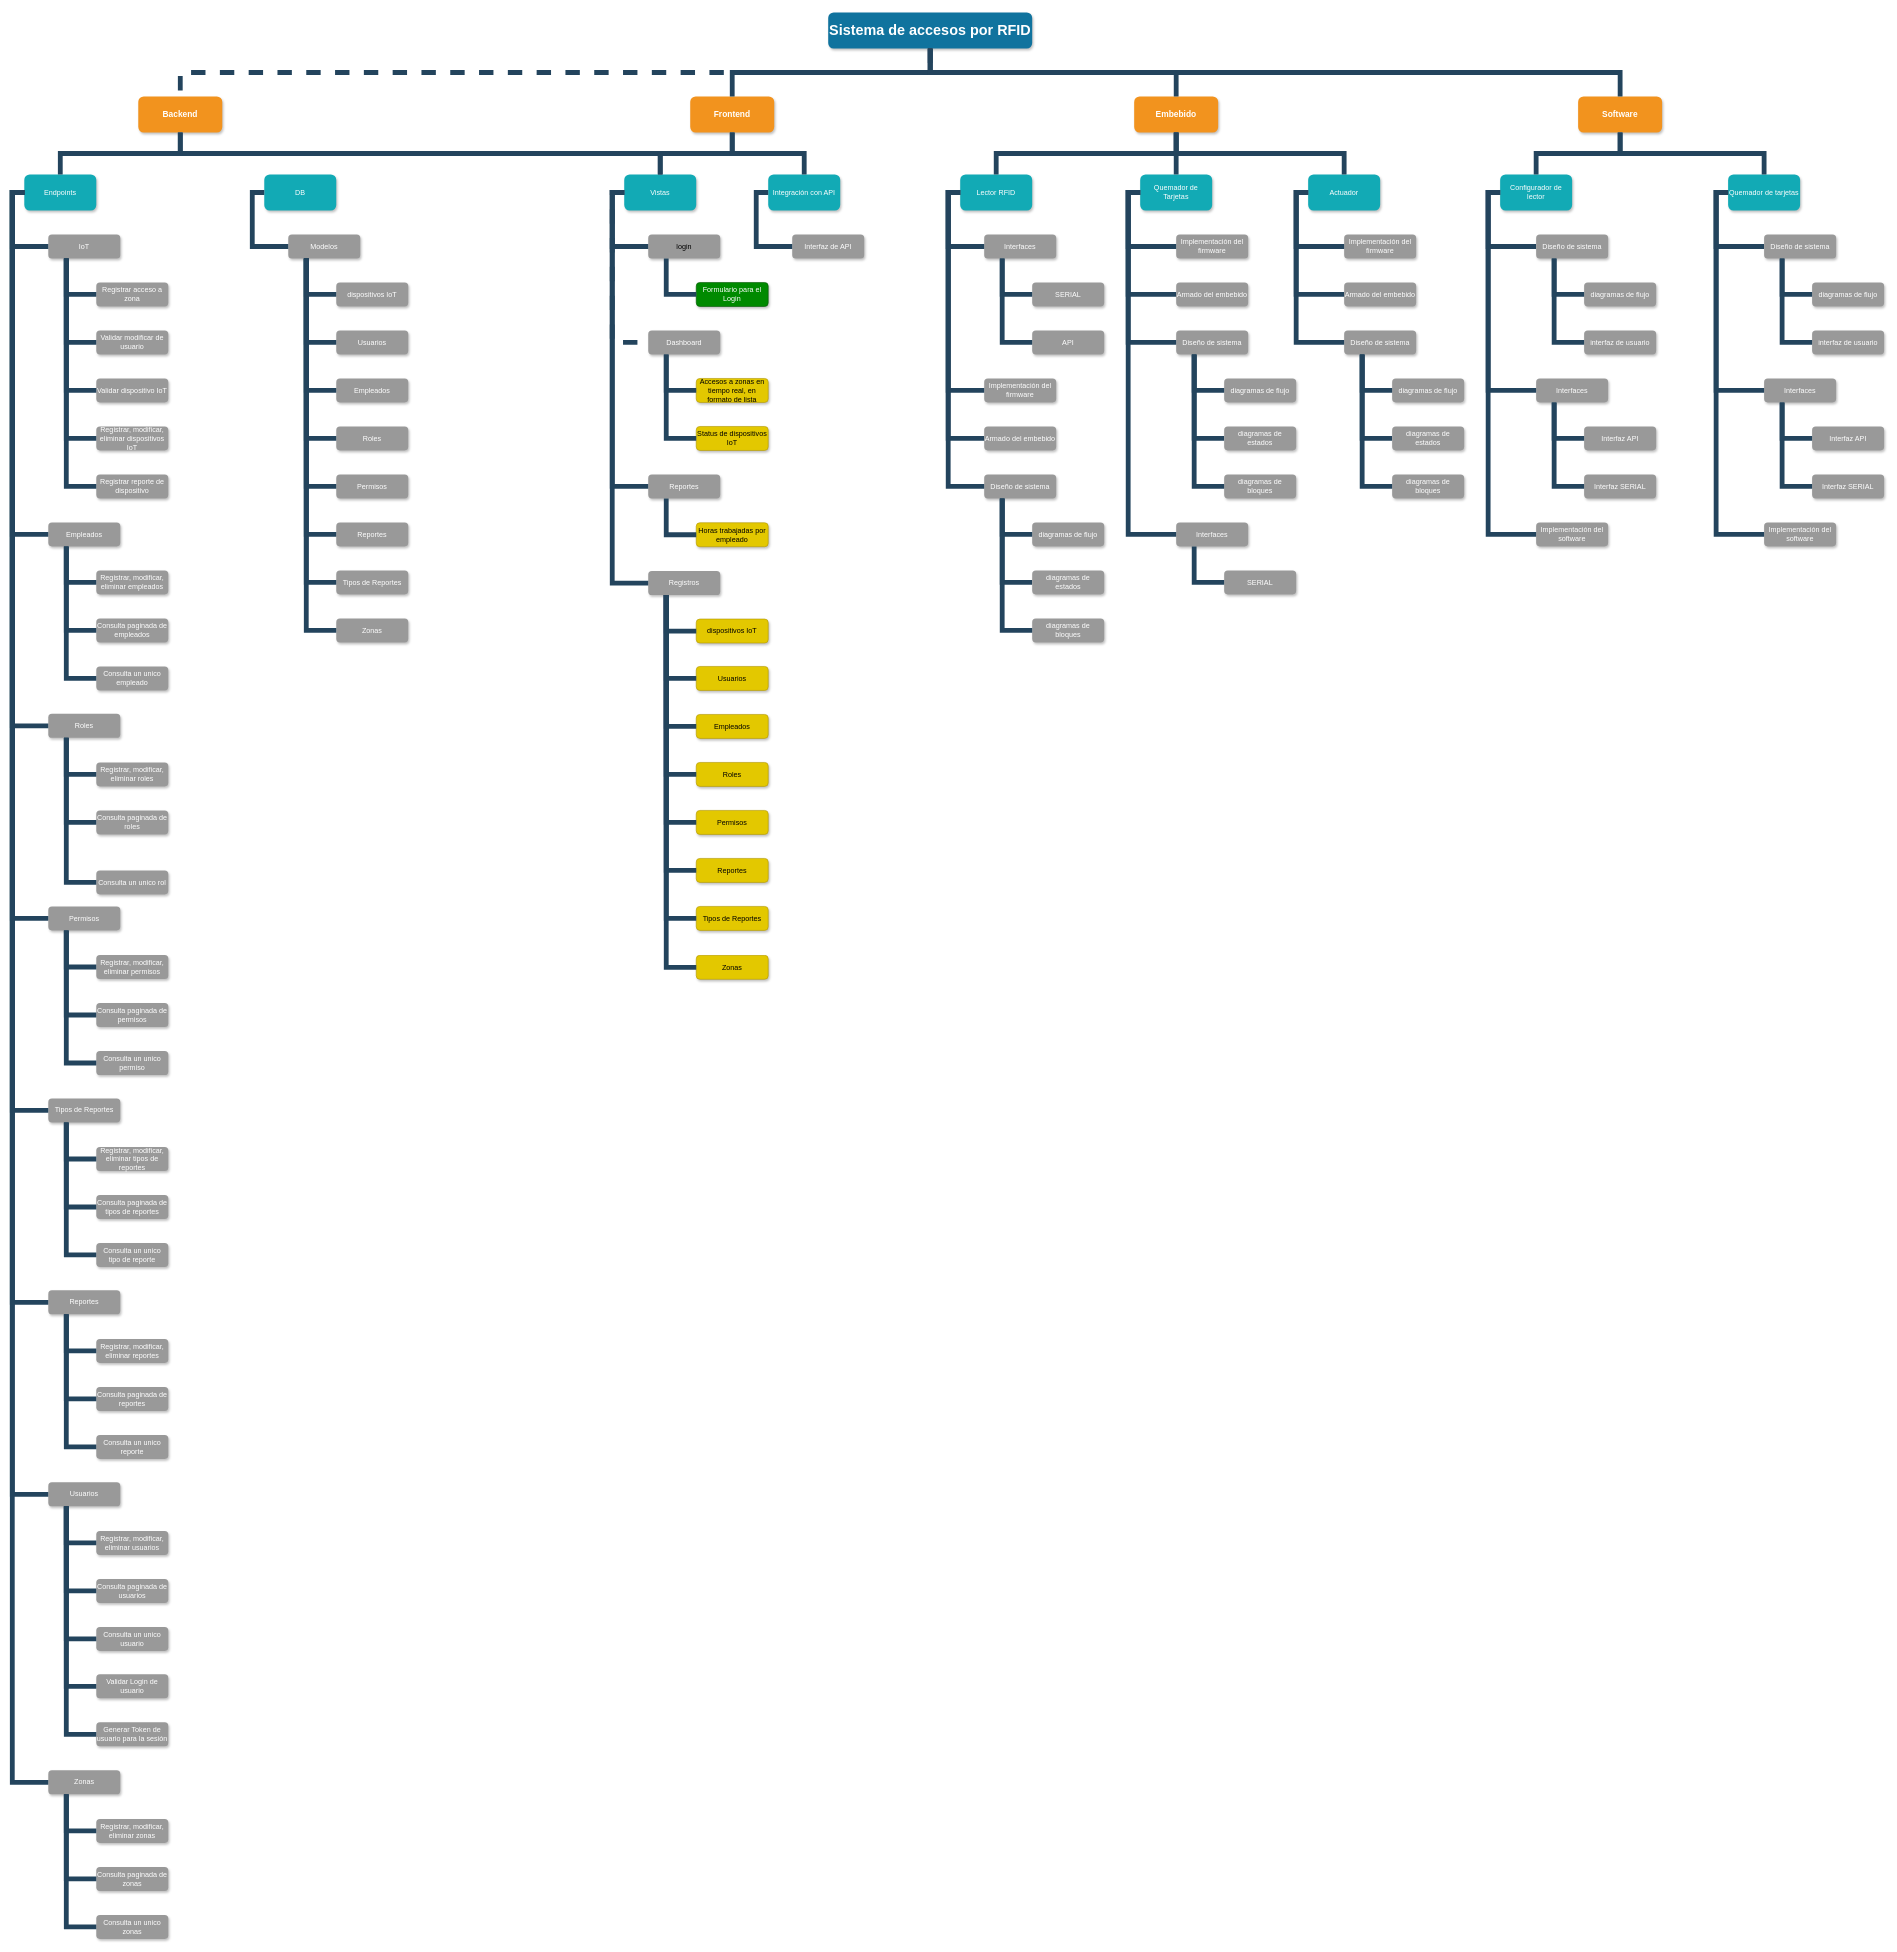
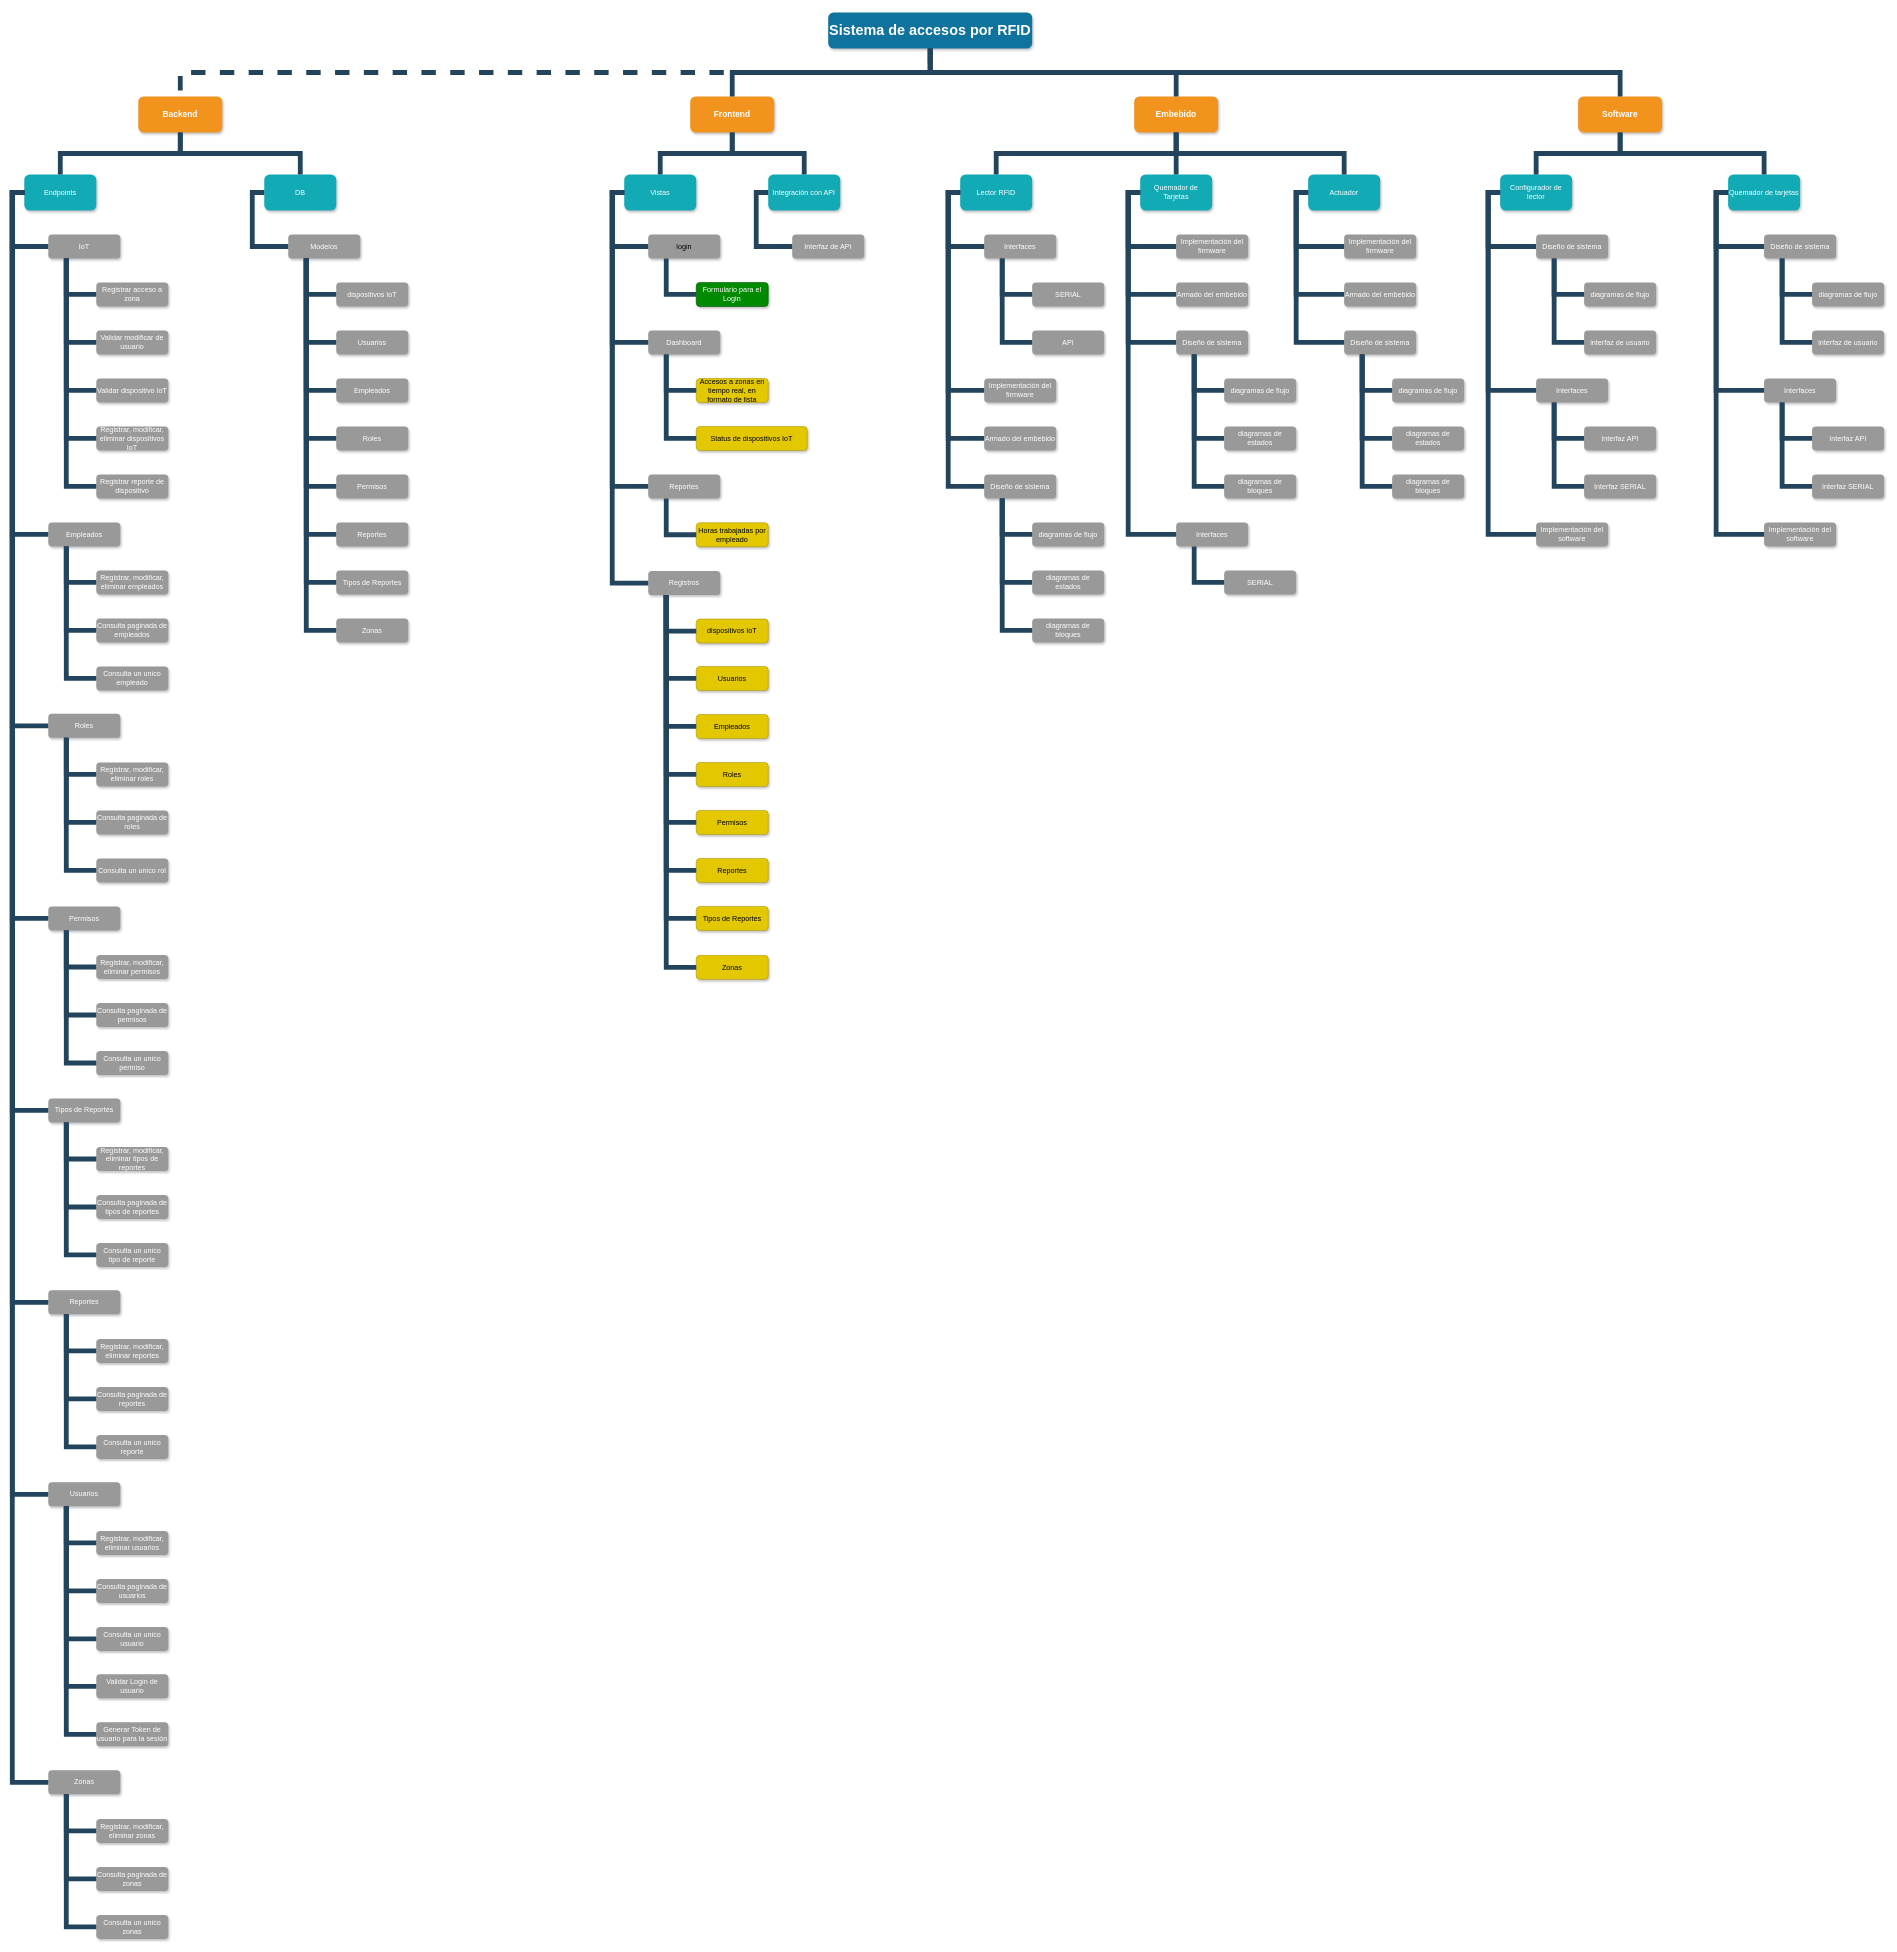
edge "Backend" -- "Vistas": now "Backend" -- "DB"
edge "Vistas" -- "Dashboard": style dashed -> solid
node "Status de dispositivos IoT": size 72x24 -> 111x24
node "Consulta un unico rol": moved (132, 882) -> (132, 870)
